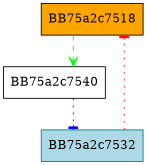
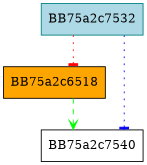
node "BB75a2c7518": label "BB75a2c7518" -> "BB75a2c6518"
edge "BB75a2c7540" -> "BB75a2c7532": reversed
